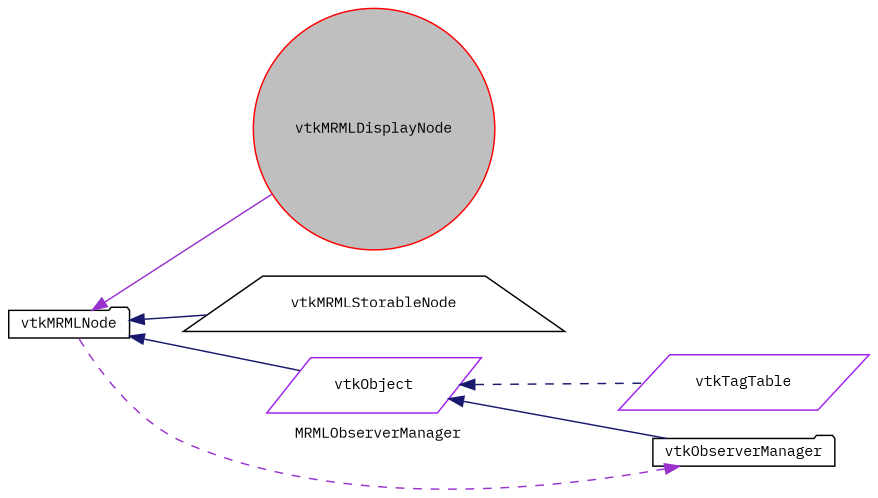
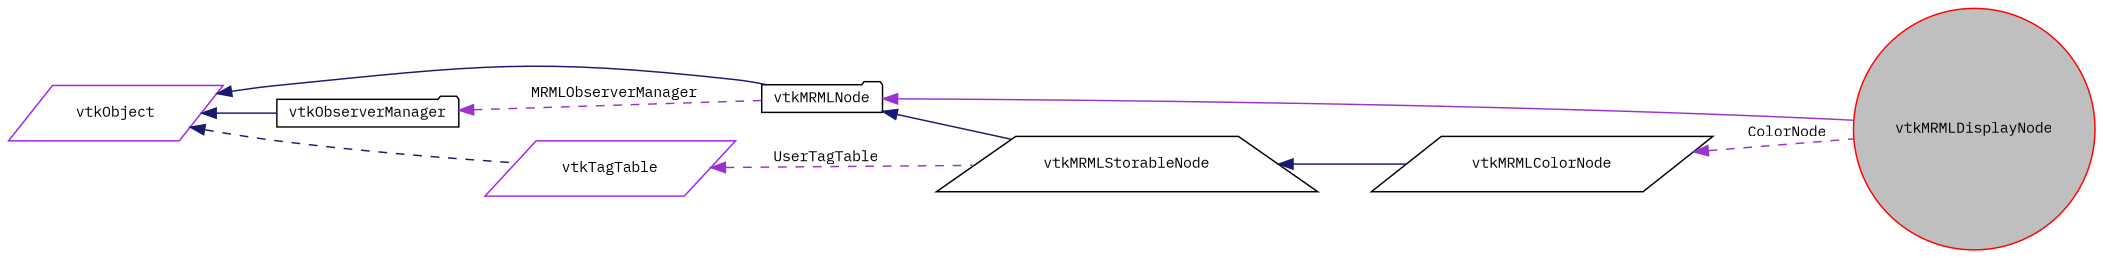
node "vtkMRMLColorNode": added
edge "vtkMRMLStorableNode" -> "vtkTagTable": added, label "UserTagTable"
edge "vtkObject" -> "vtkMRMLNode": reversed
